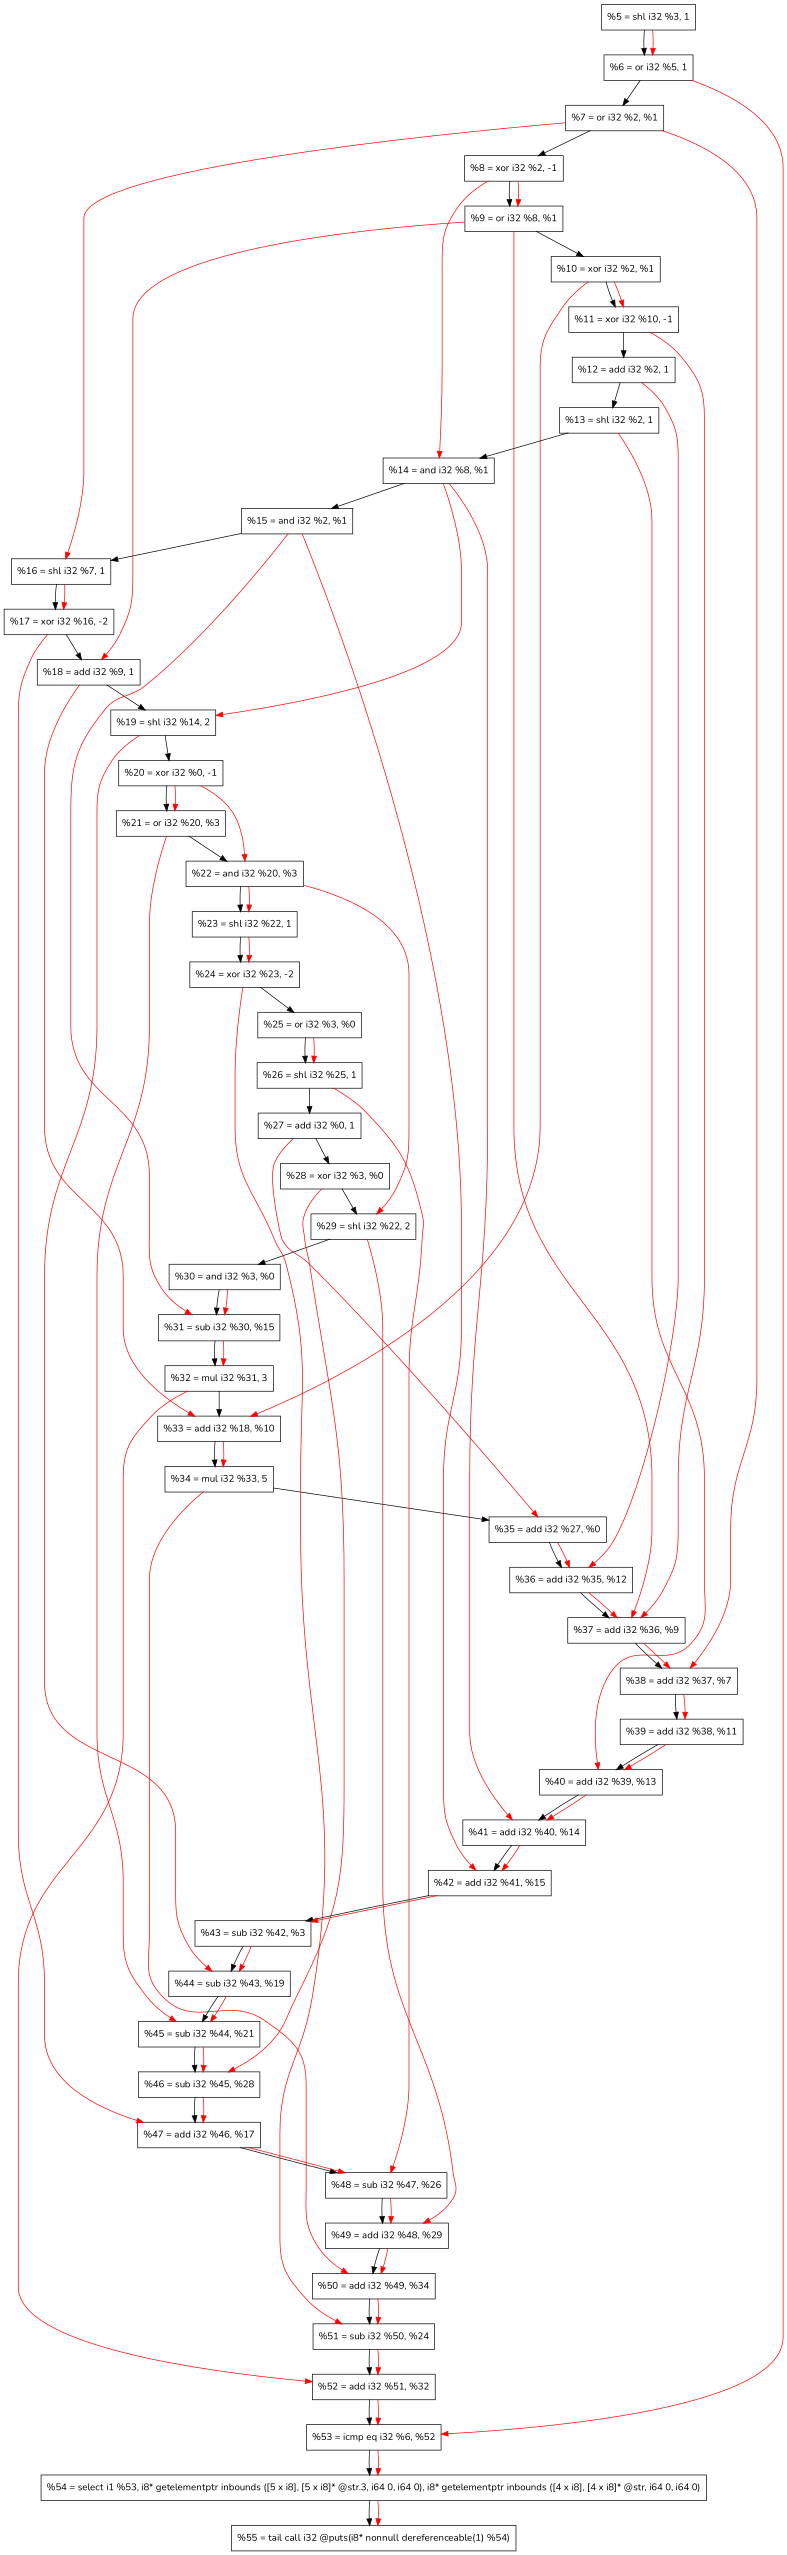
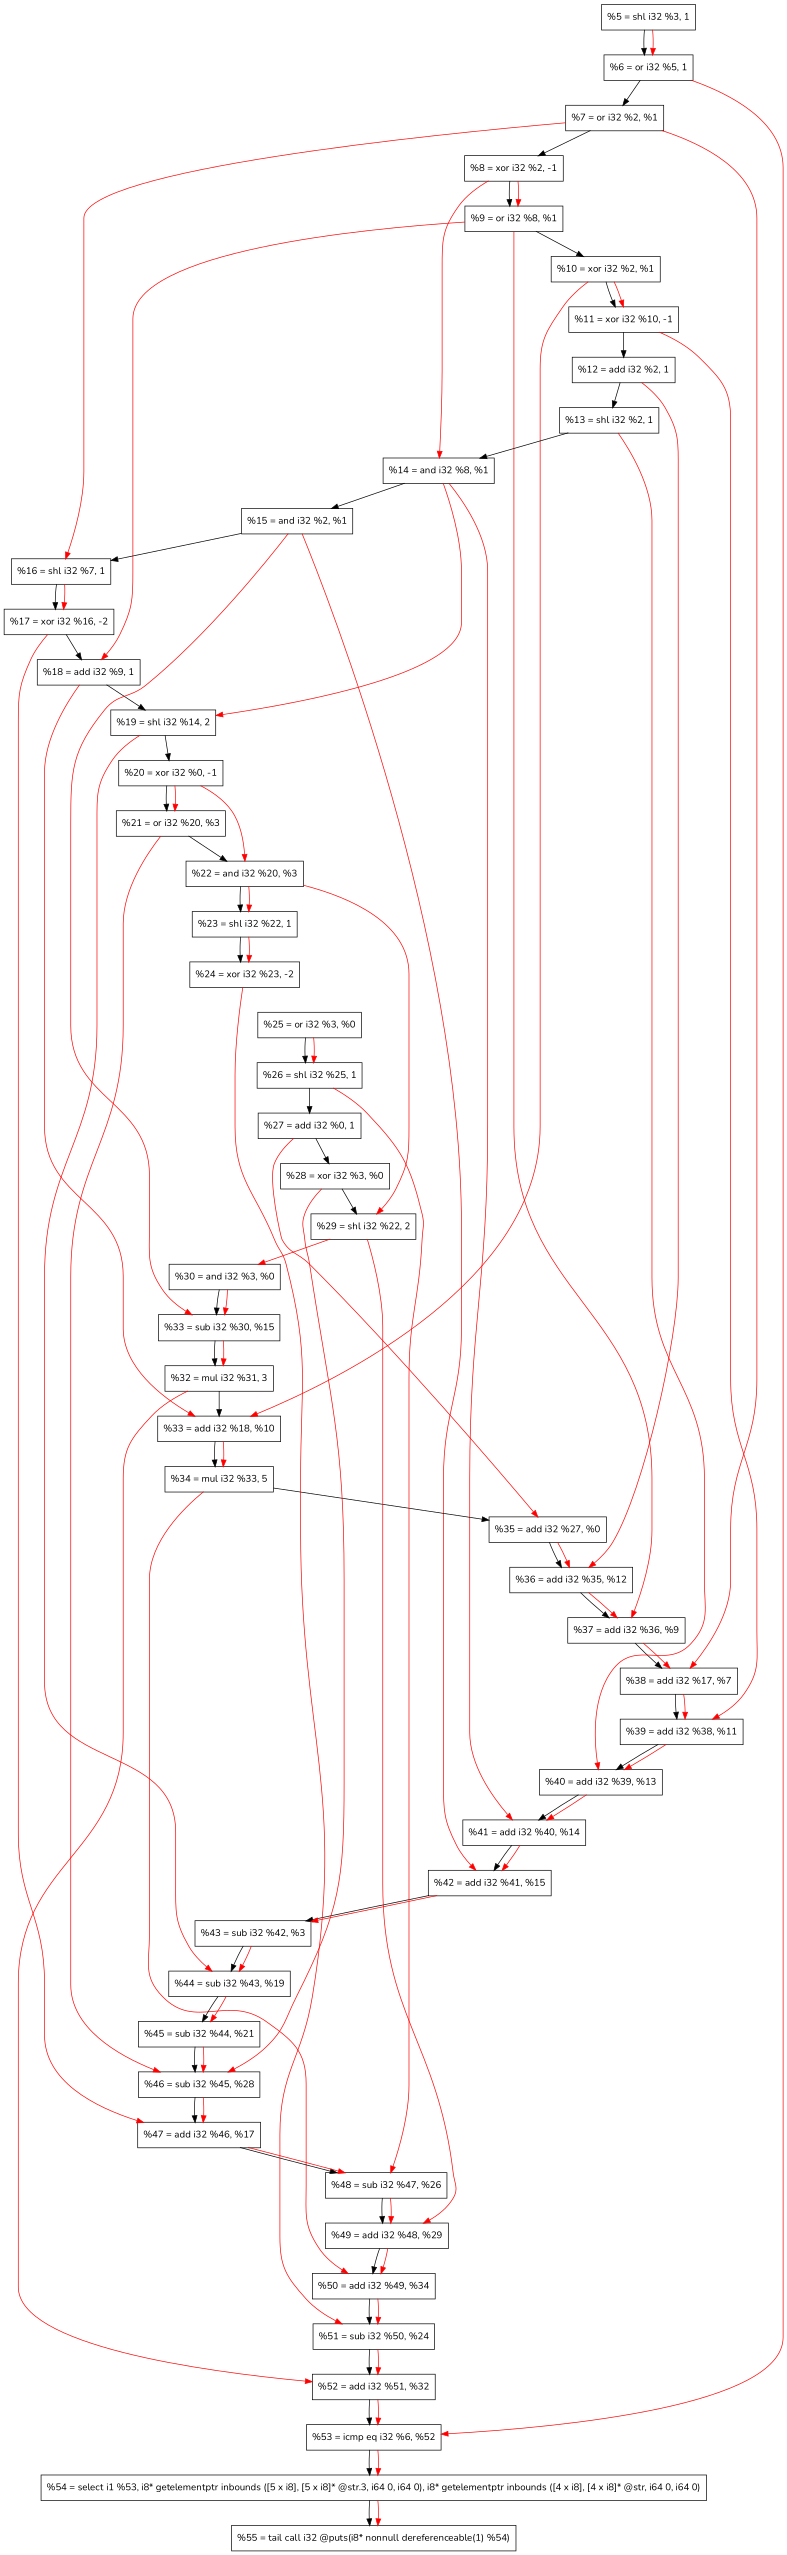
edge "%11 = xor i32 %10, -1" -> "%37 = add i32 %36, %9": now "%11 = xor i32 %10, -1" -> "%39 = add i32 %38, %11"
edge "%24 = xor i32 %23, -2" -> "%25 = or i32 %3, %0": removed
edge "%29 = shl i32 %22, 2" -> "%30 = and i32 %3, %0": color black -> red
node "%31 = sub i32 %30, %15": label "%31 = sub i32 %30, %15" -> "%33 = sub i32 %30, %15"
edge "%21 = or i32 %20, %3" -> "%45 = sub i32 %44, %21": now "%21 = or i32 %20, %3" -> "%46 = sub i32 %45, %28"
node "%38 = add i32 %37, %7": label "%38 = add i32 %37, %7" -> "%38 = add i32 %17, %7"
